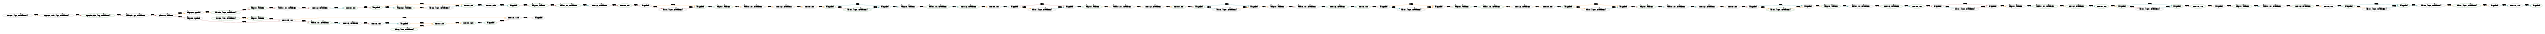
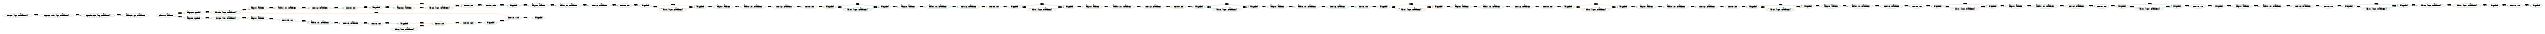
edge "add x29 , sp , # address" -> "cbnz w0 , address": removed, label "CFG"
edge "mov w19 , w0" -> "mov w0 , w19": now "ldr x19 , [ x20 , # address ]" -> "mov w0 , w19"
edge "adrp x8 , symbol" -> "mov w19 , w0": now "adrp x8 , symbol" -> "ldr x20 , [ x8 , # address ]"
